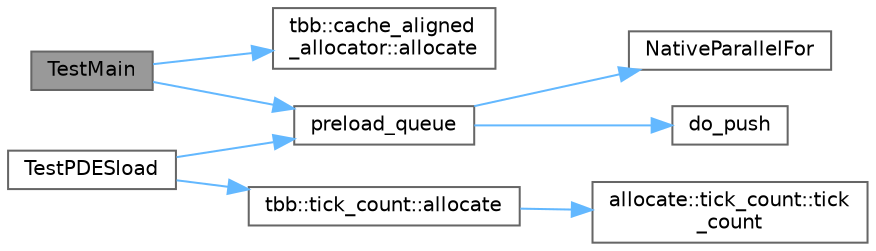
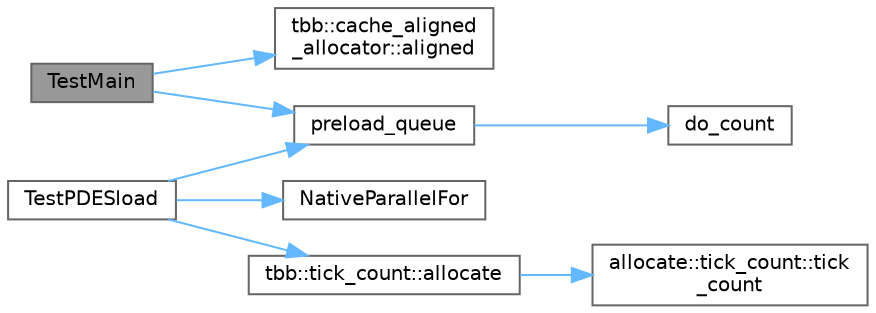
node "tbb::cache_aligned _allocator::allocate": label "tbb::cache_aligned _allocator::allocate" -> "tbb::cache_aligned _allocator::aligned"
edge "preload_queue" -> "NativeParallelFor": now "TestPDESload" -> "NativeParallelFor"
node "do_push": label "do_push" -> "do_count"
